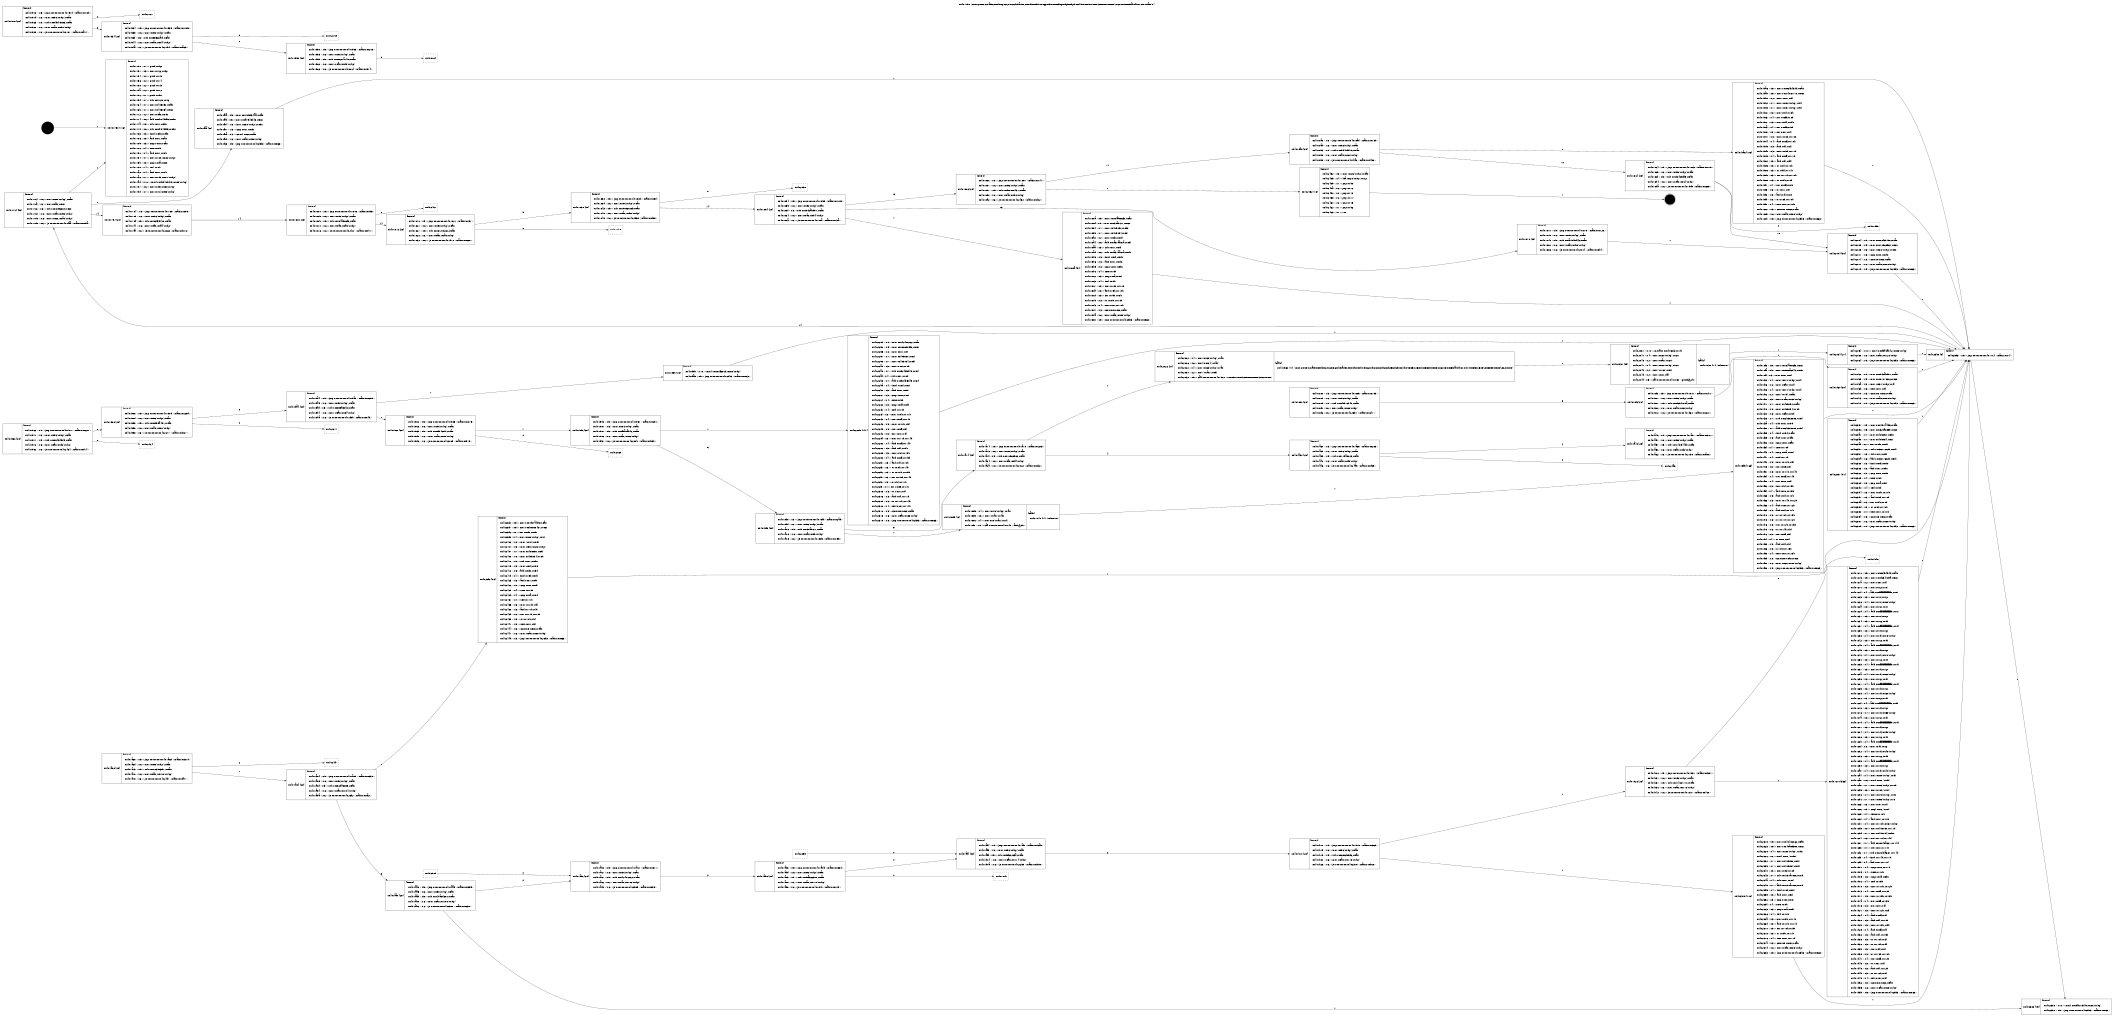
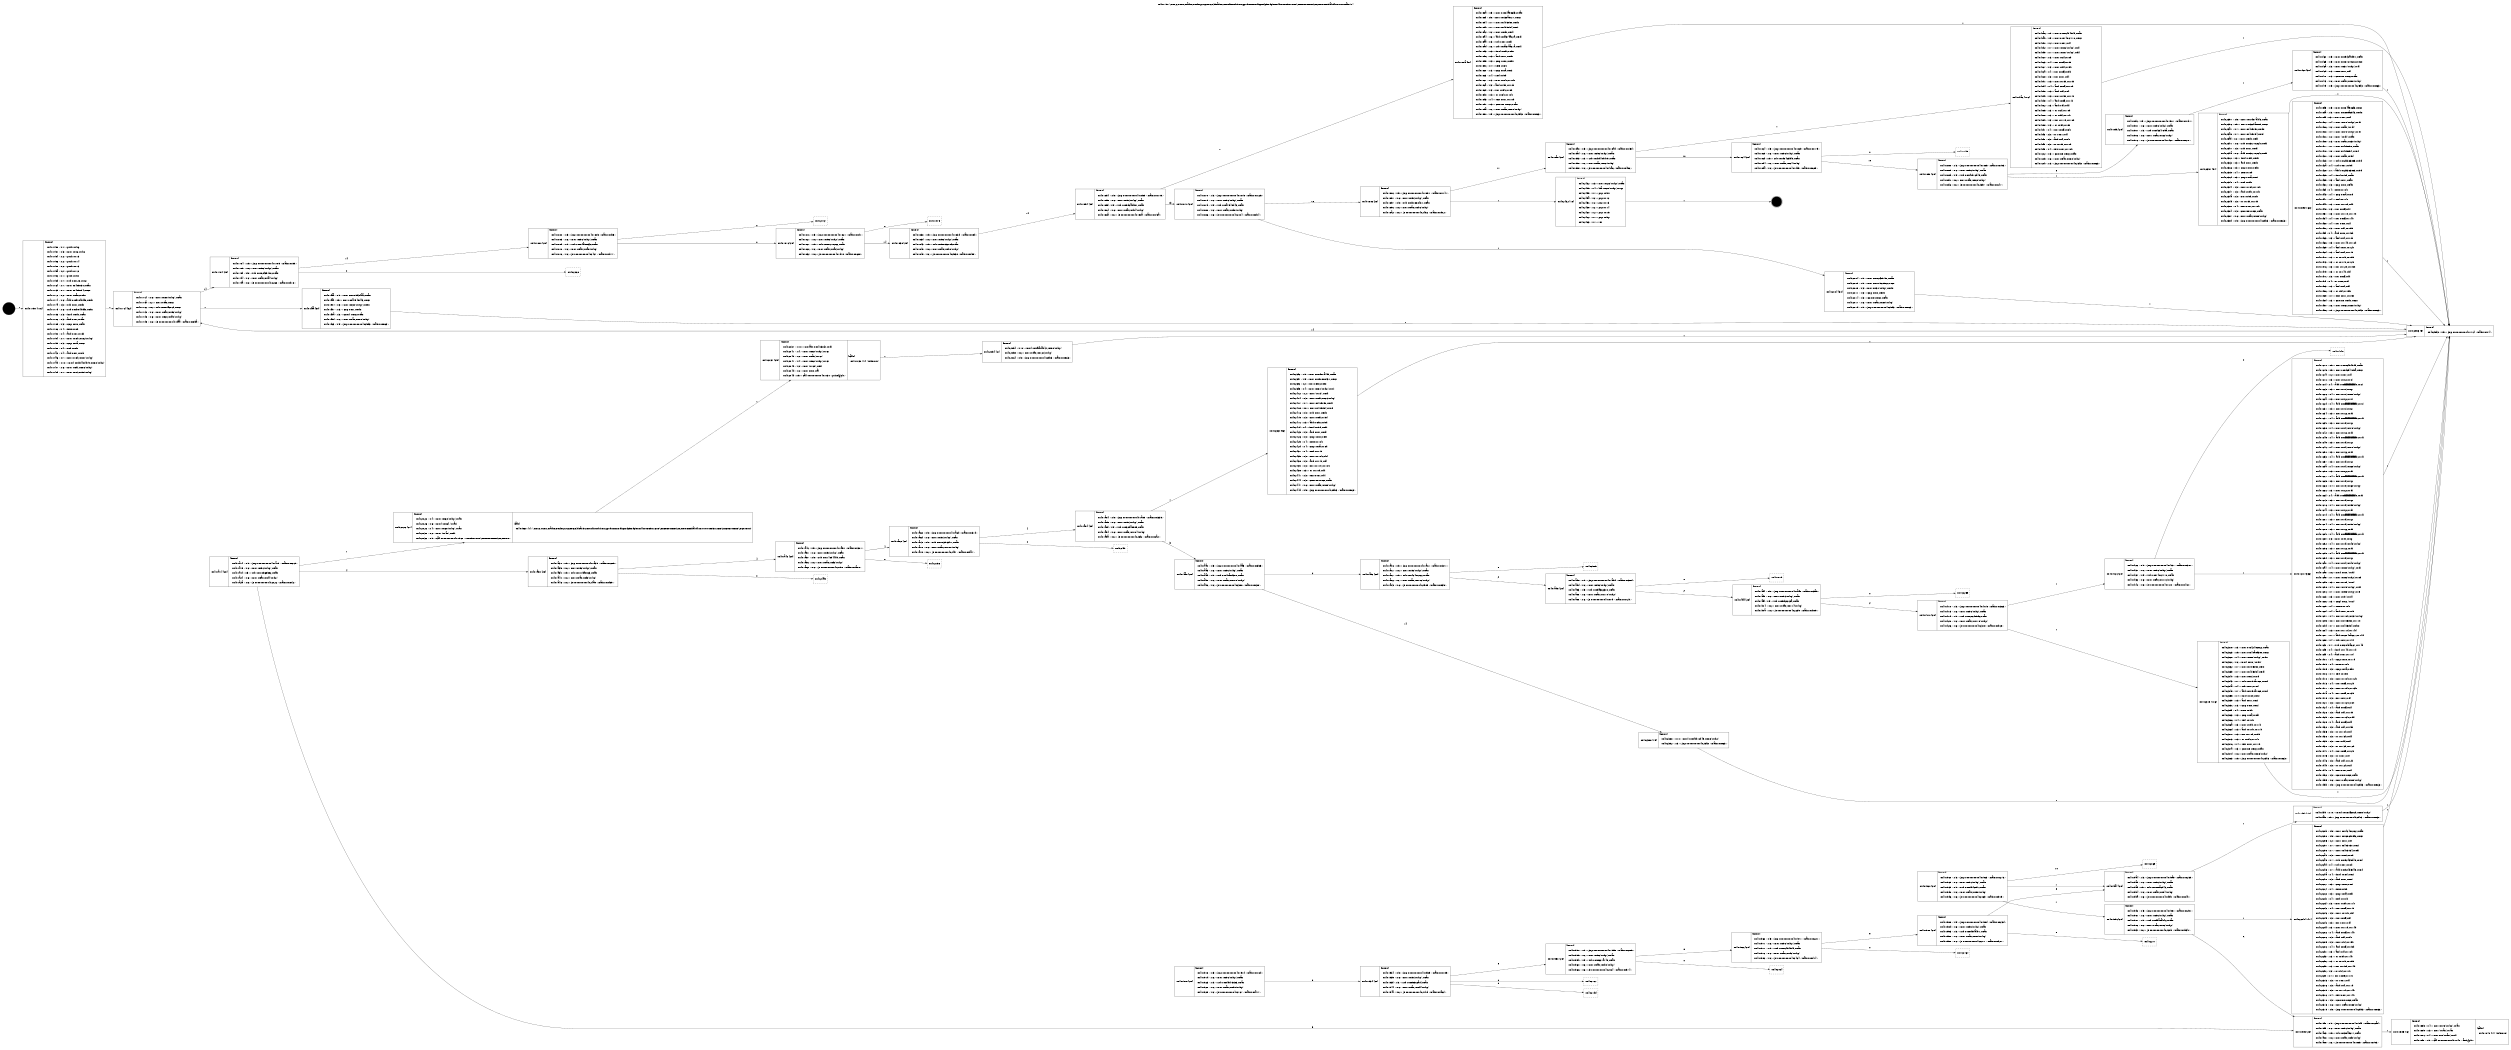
edge "0x401918 [28]" -> "0x402167": now "0x401934 [28]" -> "0x402167"
edge "0x4018e0 [28]" -> "0x402397 [91]": added, label "1"
edge "0x4017c4 [32]" -> "0x401750 [116]": reversed
node "0x40253e": removed
edge "0x401854 [28]" -> "0x40188c [28]": now "0x401870 [28]" -> "0x40188c [28]"
edge "0x40181c [28]" -> "0x401838 [28]": label " 8" -> " 14"
edge "0x401800 [28]" -> "0x40181c [28]": label " 14" -> " 0"
edge "0x4018c4 [28]" -> "0x402004 [30]": now "0x4018c4 [28]" -> "0x4018e0 [28]"
node "0x402268": added
edge "0x4019a4 [28]" -> "0x4019c0 [28]": reversed
edge "0x4019c0 [28]" -> "0x402069": label " 0" -> " 10"
edge "0x401ee5 [16]" -> "0x401ef5 [166]": removed, label "1"
edge "0x4019f8 [28]" -> "0x401a14 [28]": reversed
edge "0x401a4c [28]" -> "0x401a68 [28]": added, label "4"
node "0x402158": added
edge "0x4025b3 [5]" -> "0x402388 [15]": reversed
edge "0x401a68 [28]" -> "0x401a84 [28]": label " 7" -> " 4"
edge "0x402259" -> "0x401af4 [28]": reversed
edge "0x402585" -> "0x401abc [28]": reversed
edge "0x401950 [28]" -> "0x40196c [28]": added, label "8"
edge "0x401aa0 [28]" -> "0x402388 [15]": label " 1" -> " 14"
